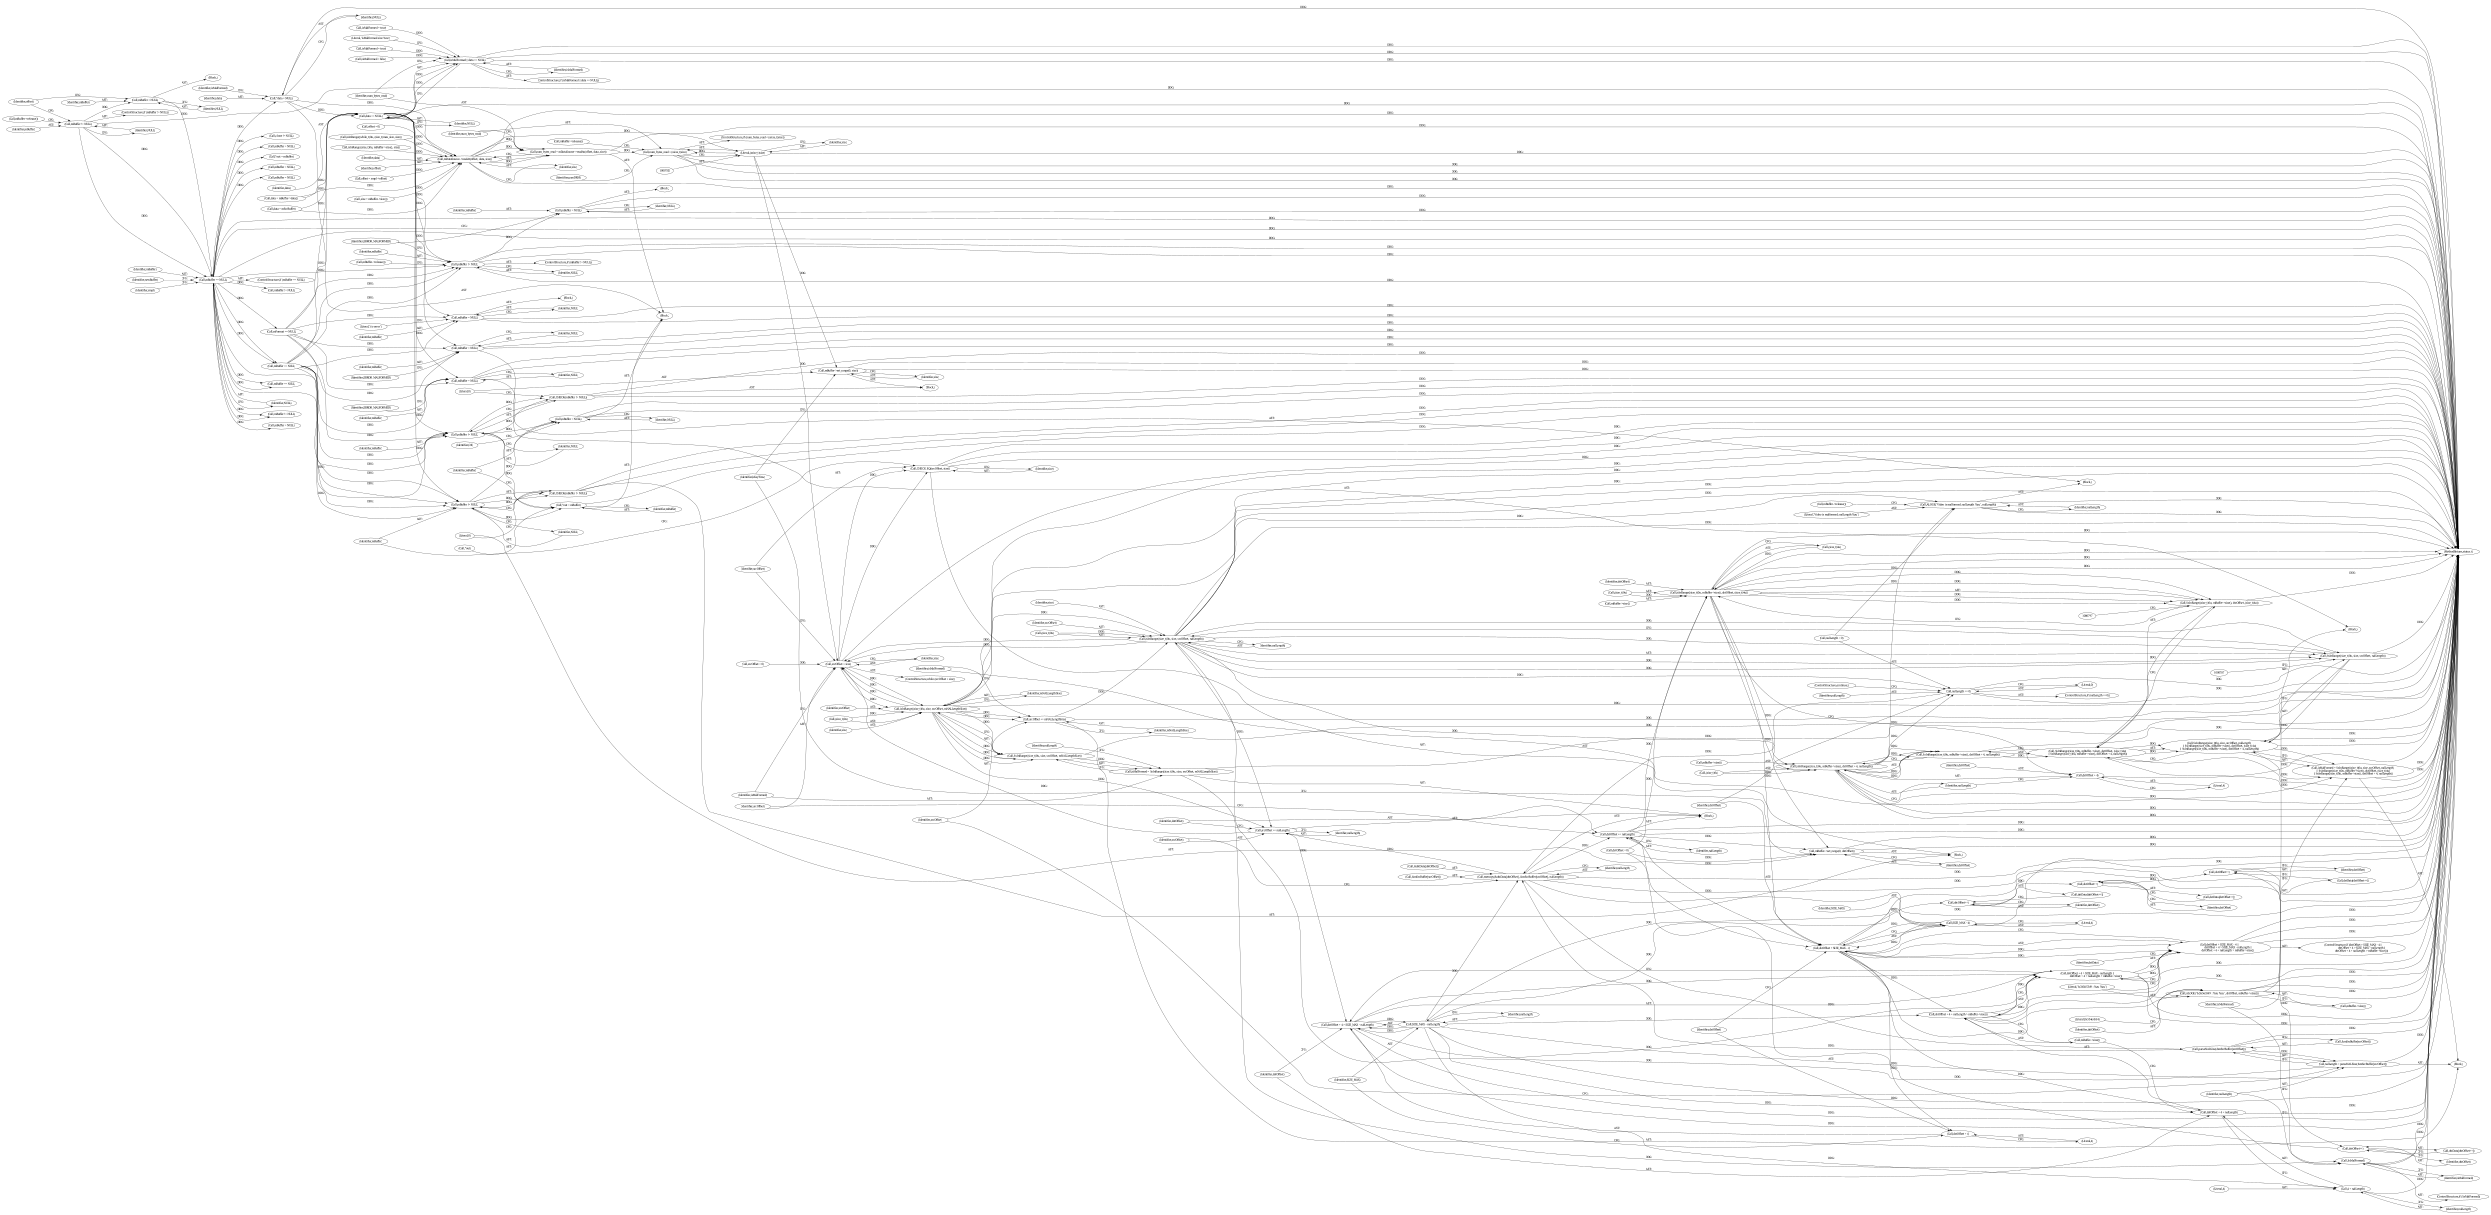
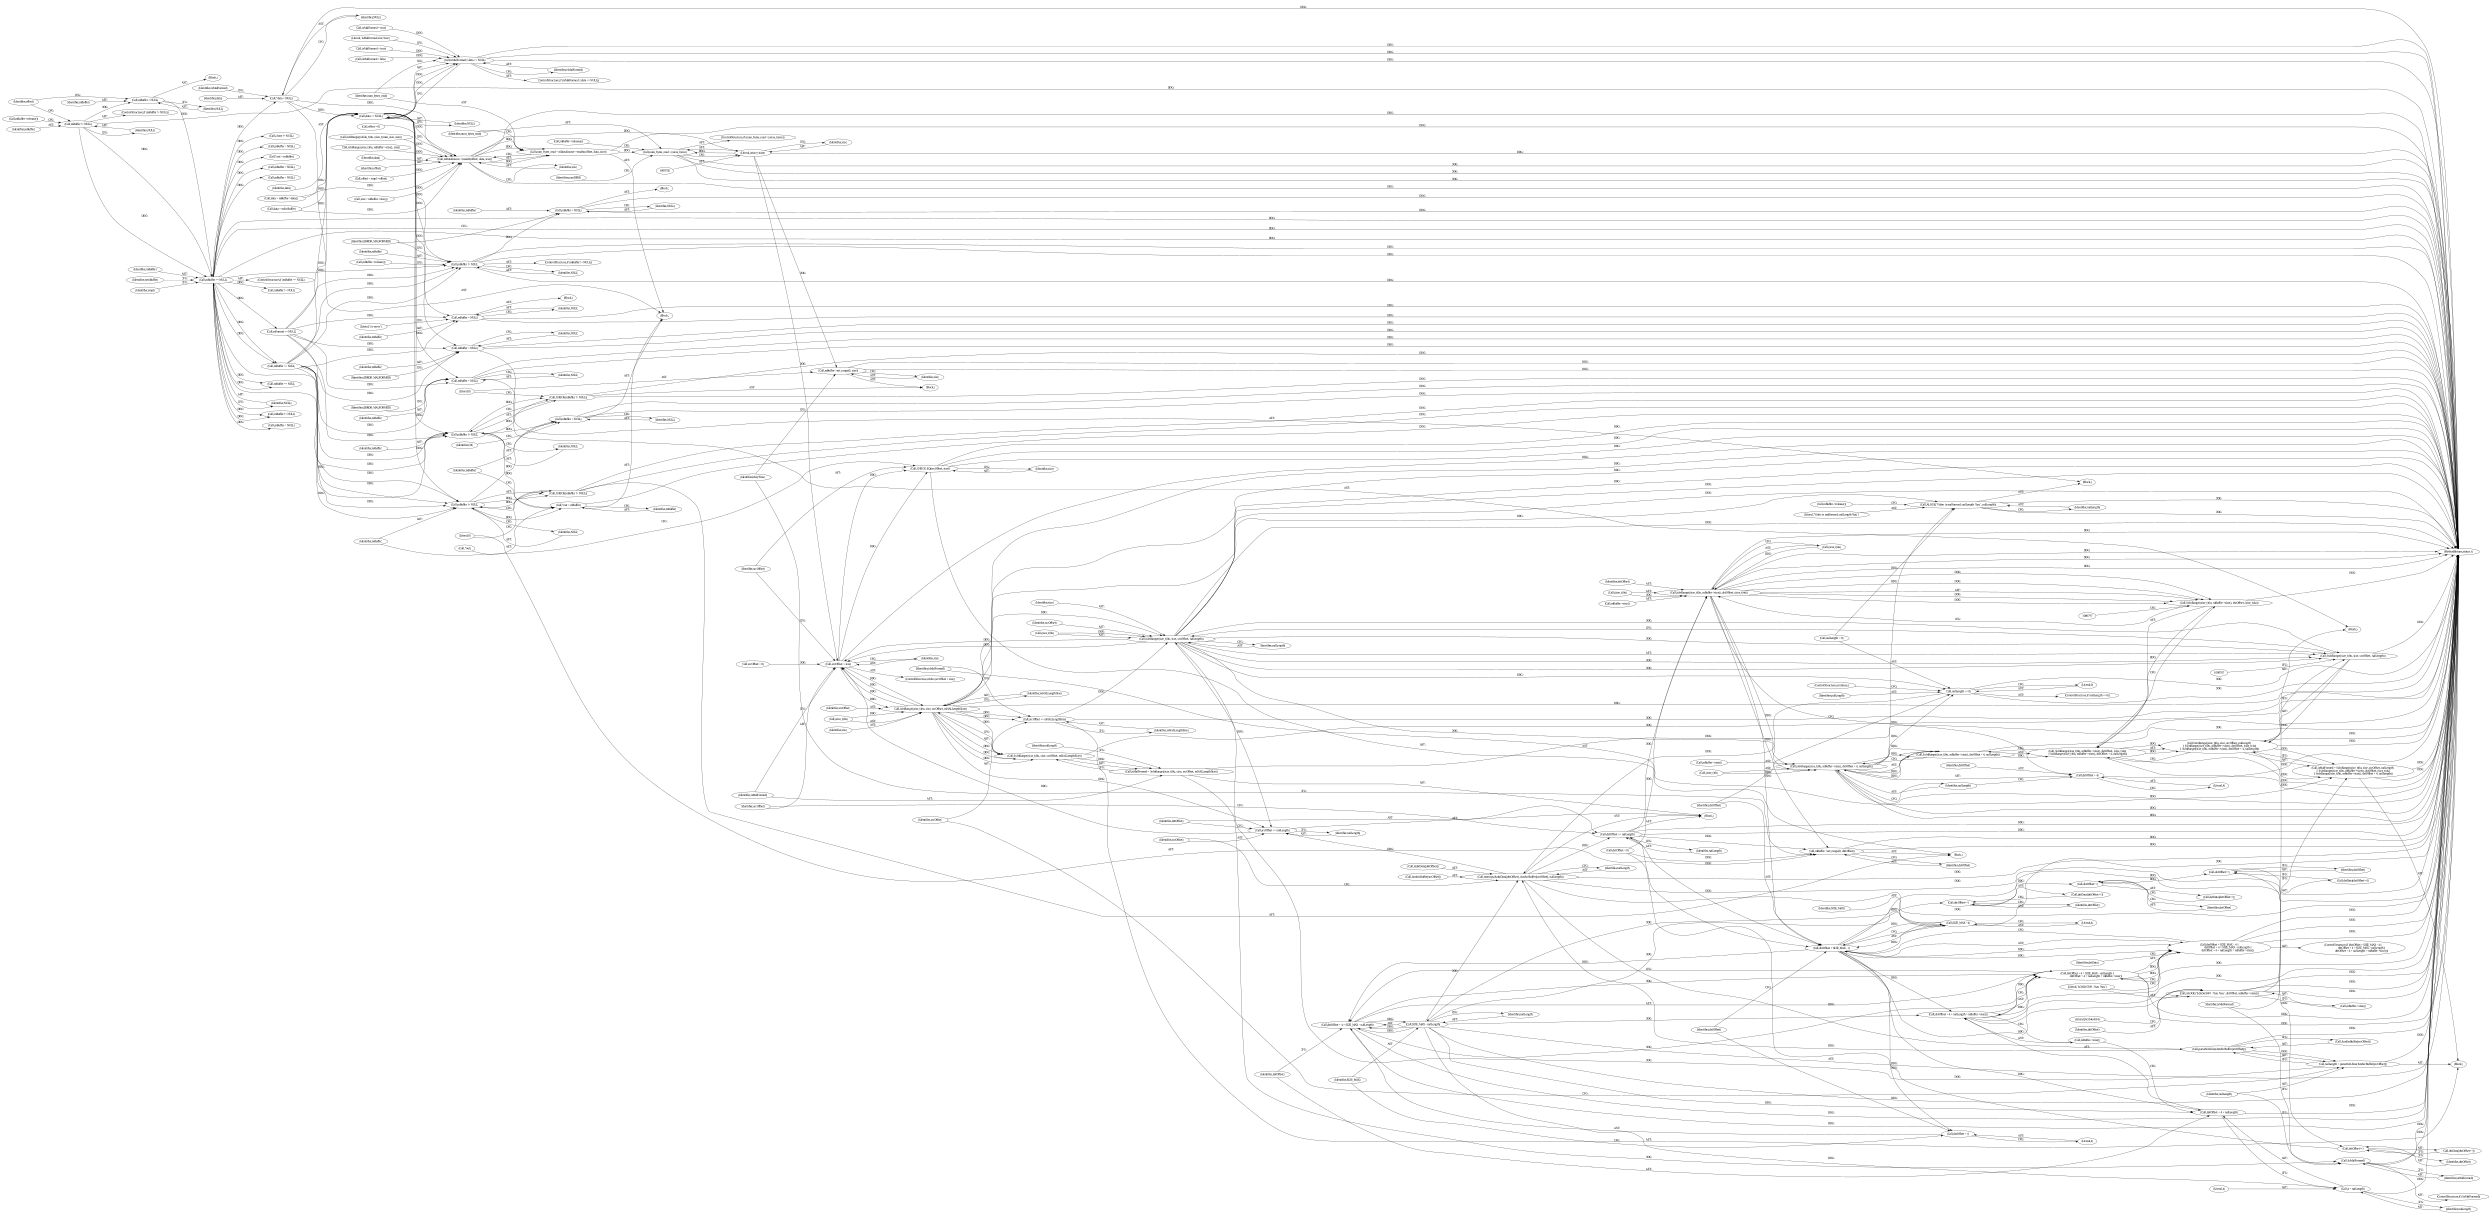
edge "(Call,data == NULL)" -> "(MethodReturn,status_t)": removed, label "DDG:"
edge "(Call,offset = 0)" -> "(Call,mDataSource->readAt(offset, data, size))": label "DDG: " -> "CFG: "
edge "(Call,srcOffset += nalLength)" -> "(Call,dstOffset + 4 > SIZE_MAX - nalLength)": now "(Call,dstOffset > SIZE_MAX - 4)" -> "(Call,dstOffset + 4 > SIZE_MAX - nalLength)"
